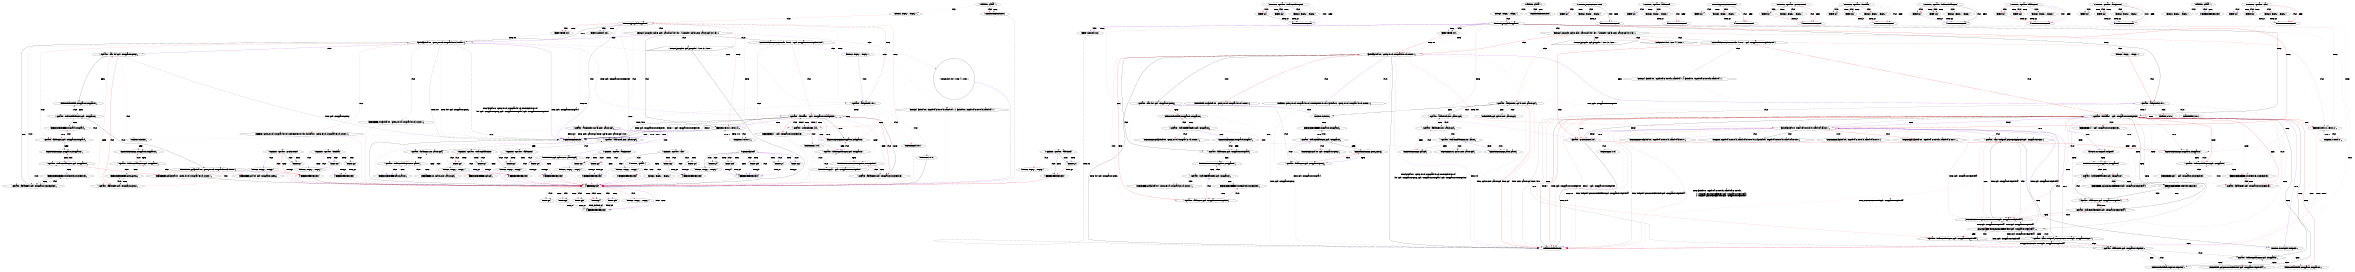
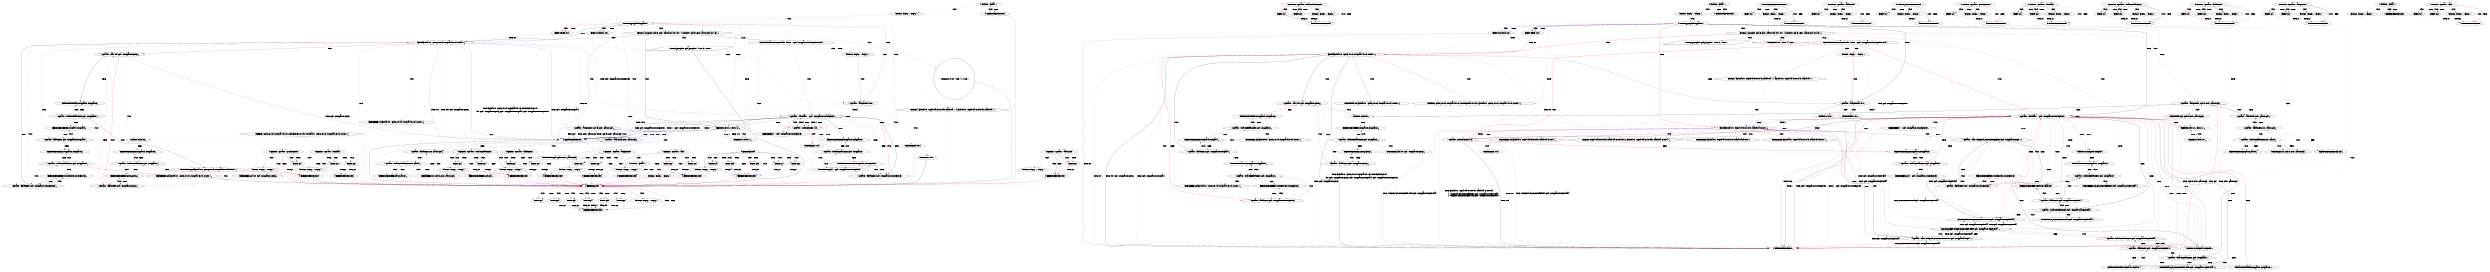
node "(PARAM,p6)": added
node "(IDENTIFIER,i,JPC_QCX_GETEXPN(qcd->compparms.stepsizes[i]))": added
